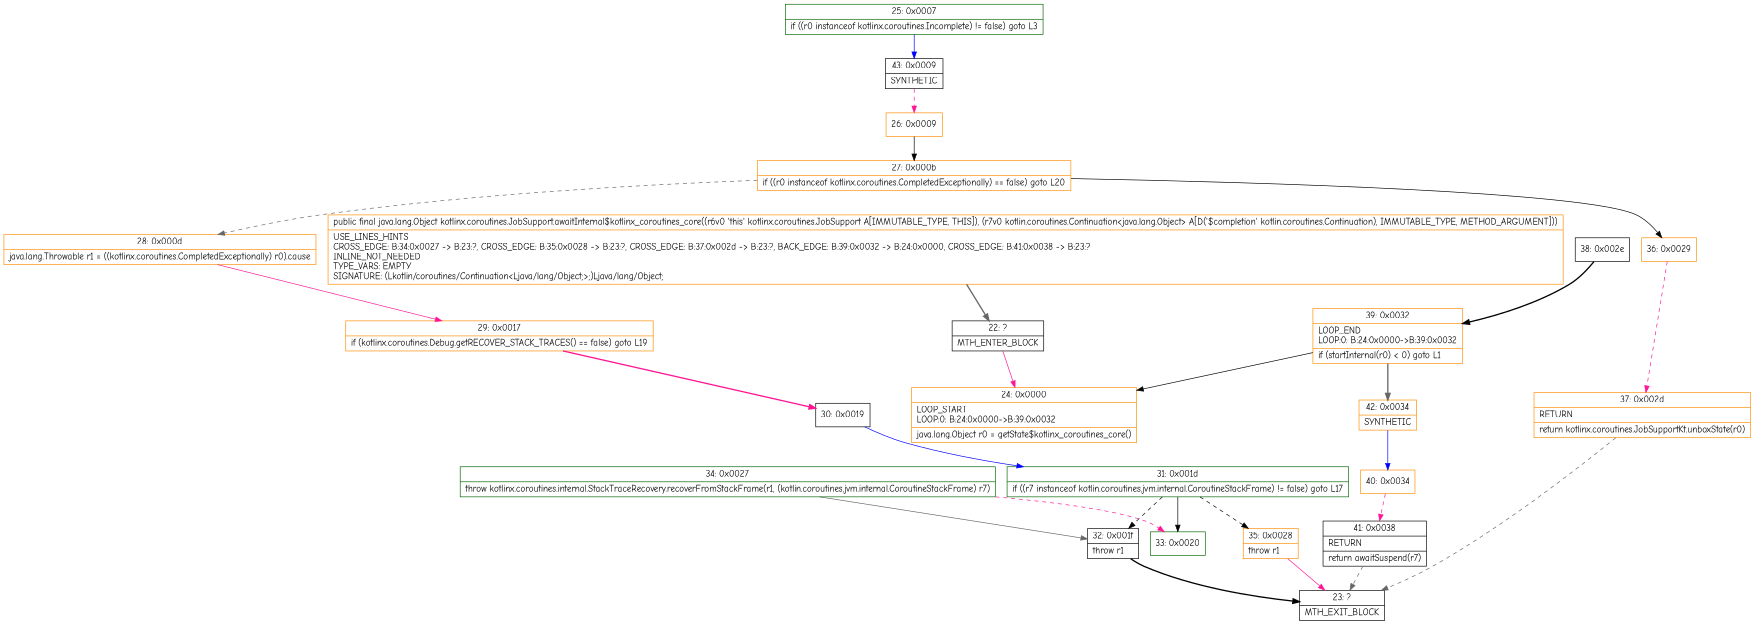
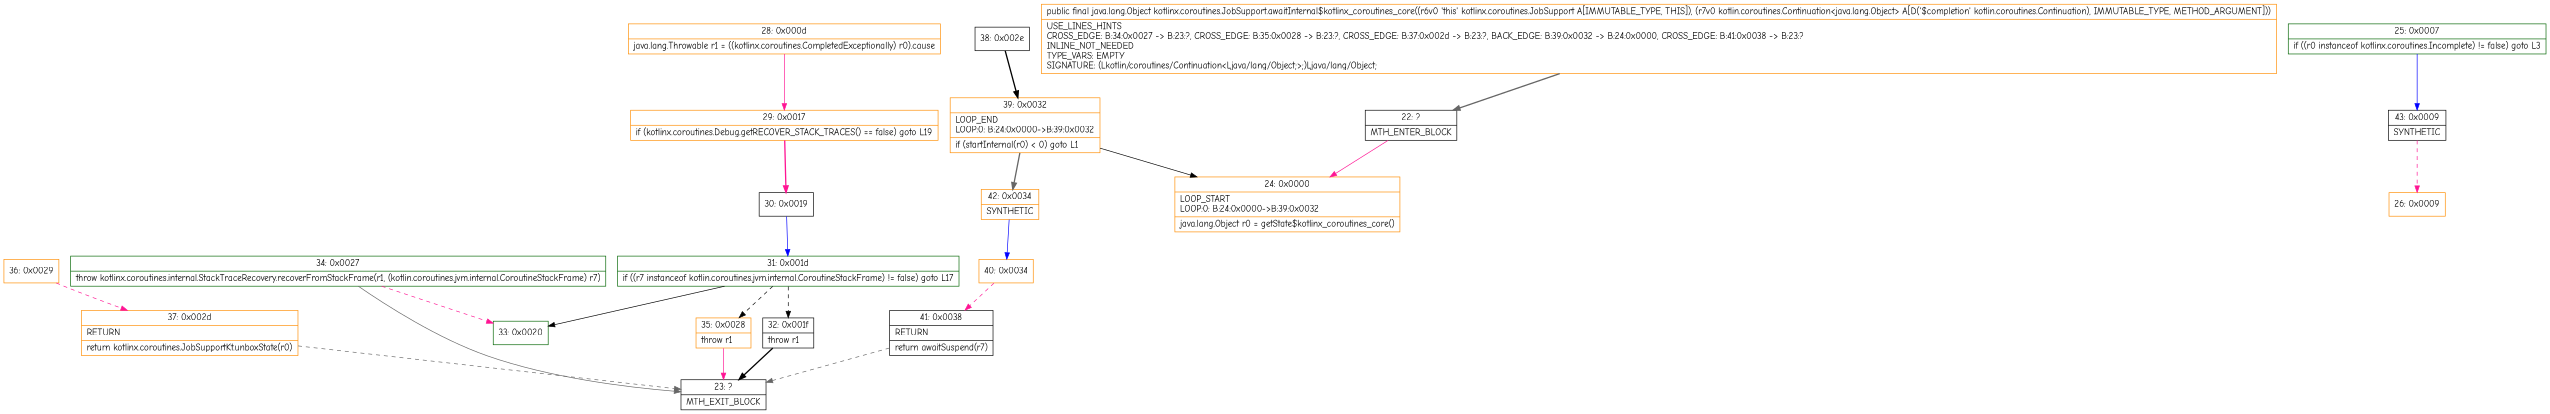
node "27: 0x000b": removed
edge "34: 0x0027" -> "32: 0x001f": now "34: 0x0027" -> "23: ?"
